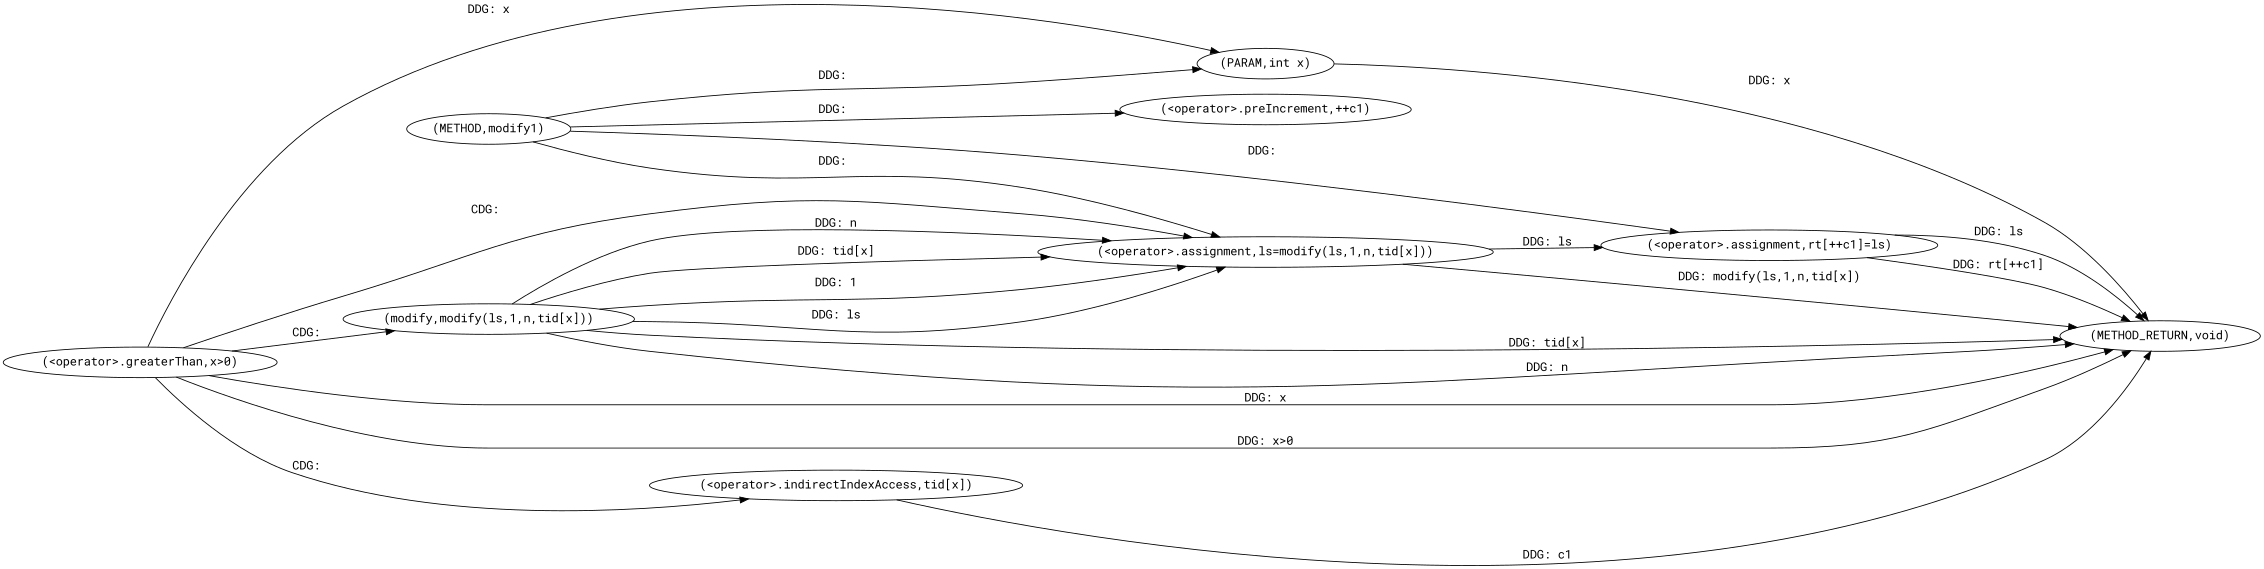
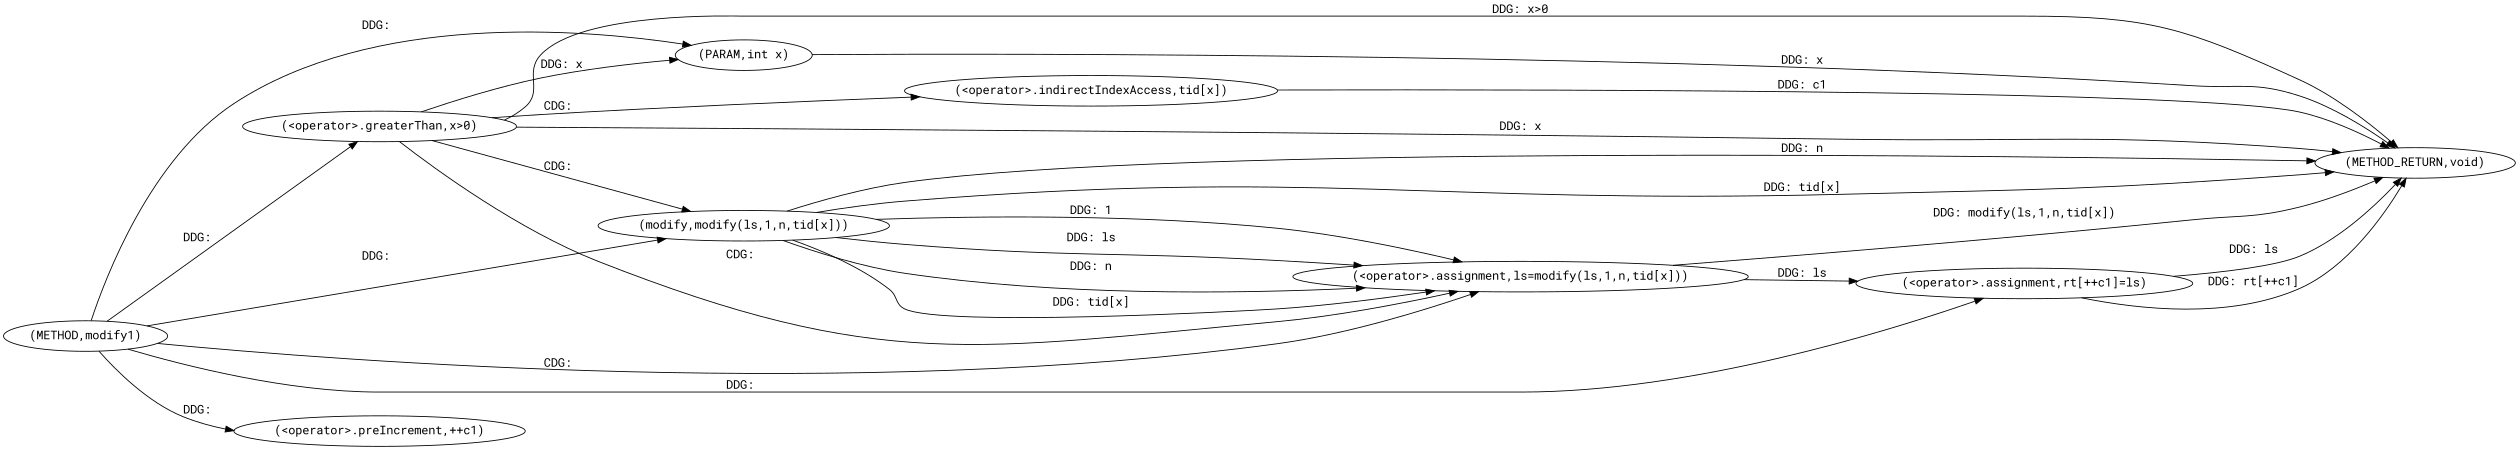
edge "(METHOD,modify1)" -> "(<operator>.assignment,ls=modify(ls,1,n,tid[x]))": label "DDG: " -> "CDG: "
edge "(METHOD,modify1)" -> "(<operator>.greaterThan,x>0)": added, label "DDG:"
edge "(METHOD,modify1)" -> "(modify,modify(ls,1,n,tid[x]))": added, label "DDG:"
